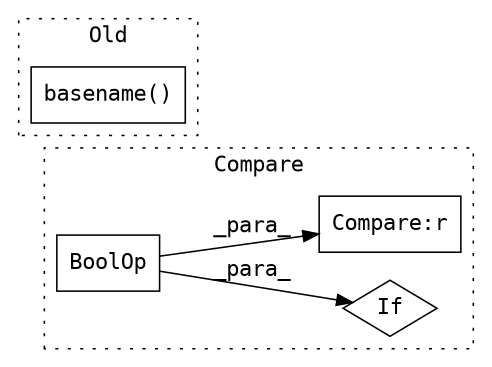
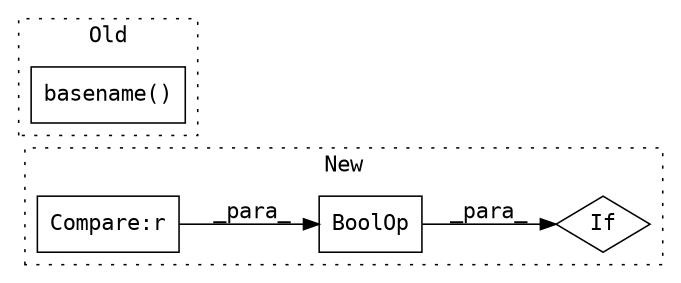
cluster "Compare": label "Compare" -> "New"
edge "BoolOp" -> "Compare:r": reversed
